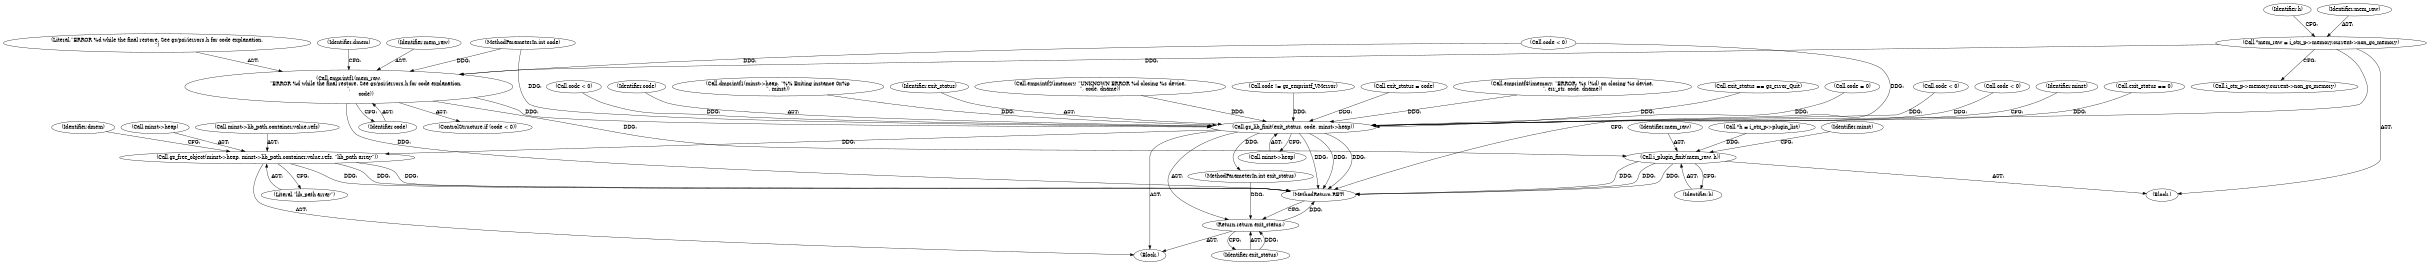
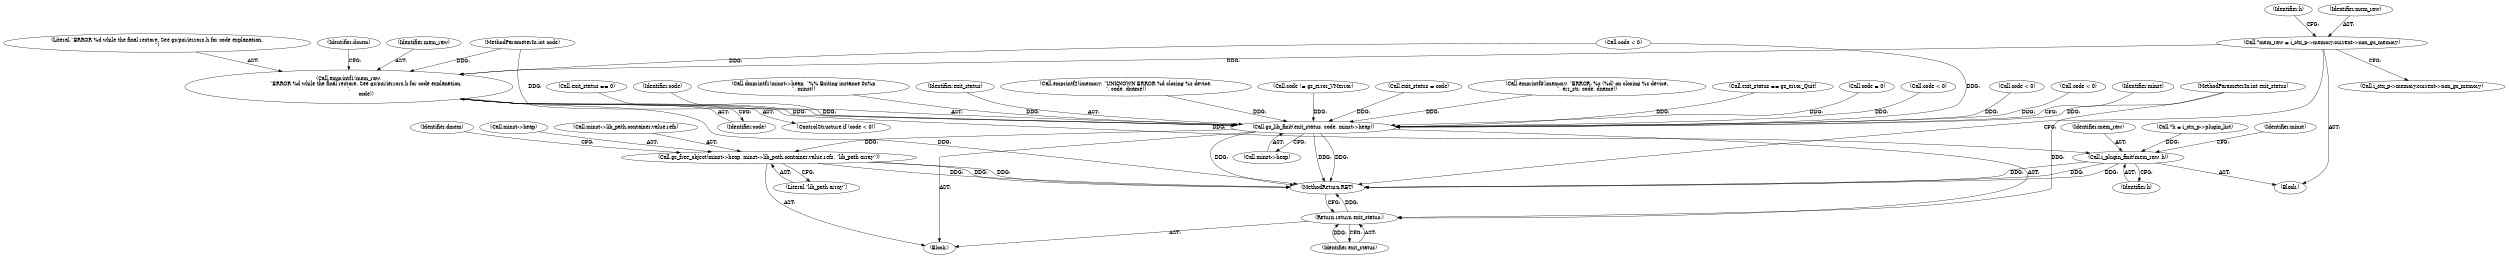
node "(Call,code != gs_emprintf_VMerror)": label "(Call,code != gs_emprintf_VMerror)" -> "(Call,code != gs_error_VMerror)"
edge "(Call,gs_lib_finit(exit_status, code, minst->heap))" -> "(MethodParameterIn,int exit_status)": reversed
